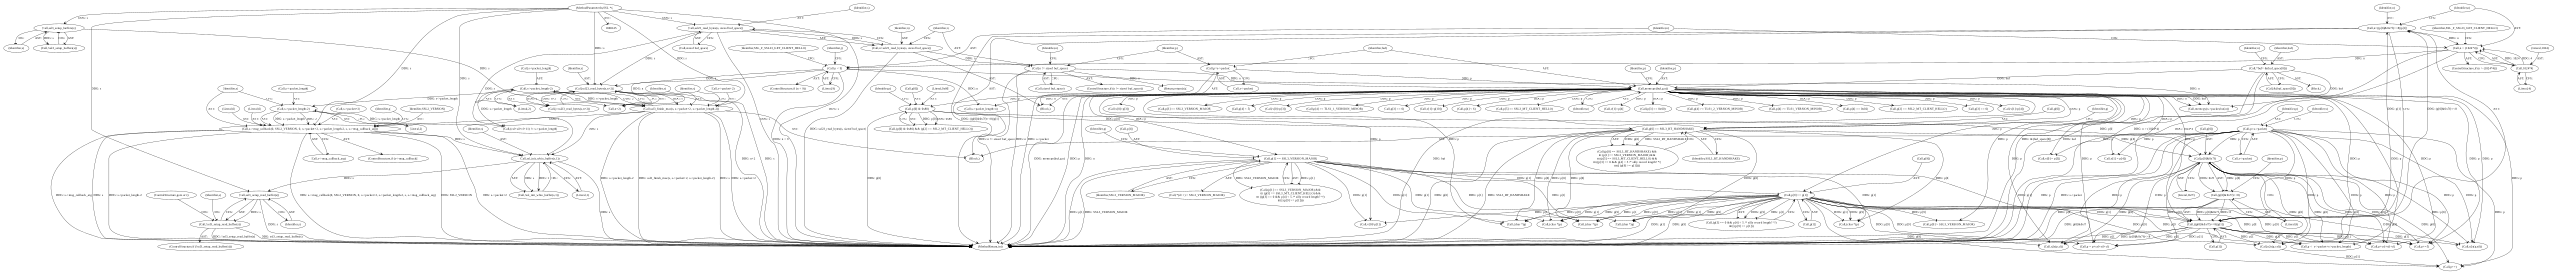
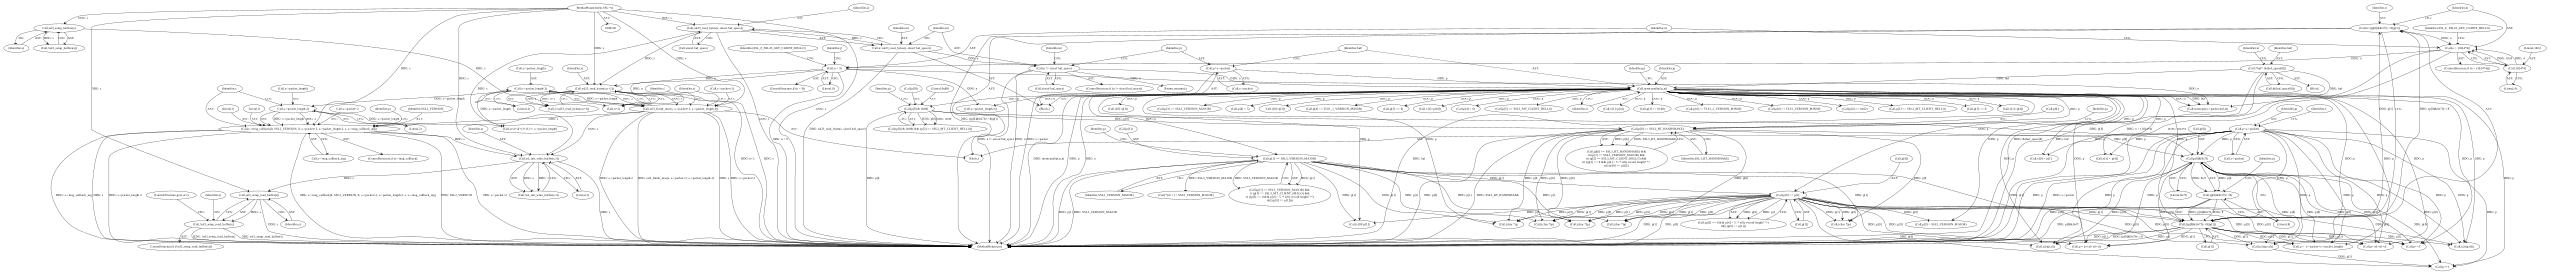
edge "(Call,ssl23_read_bytes(s,n+2))" -> "(Call,ssl3_finish_mac(s, s->packet+2, s->packet_length-2))": arrowhead vee -> tee
edge "(Call,p[1] == SSL3_VERSION_MAJOR)" -> "(Call,*(d++) = SSL3_VERSION_MAJOR)": label "AST: " -> "DDG: SSL3_VERSION_MAJOR"
